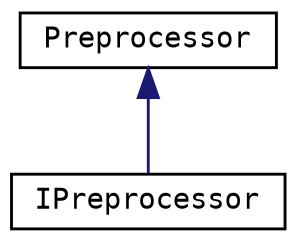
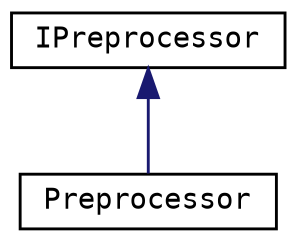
edge "IPreprocessor" -> "Preprocessor": reversed
